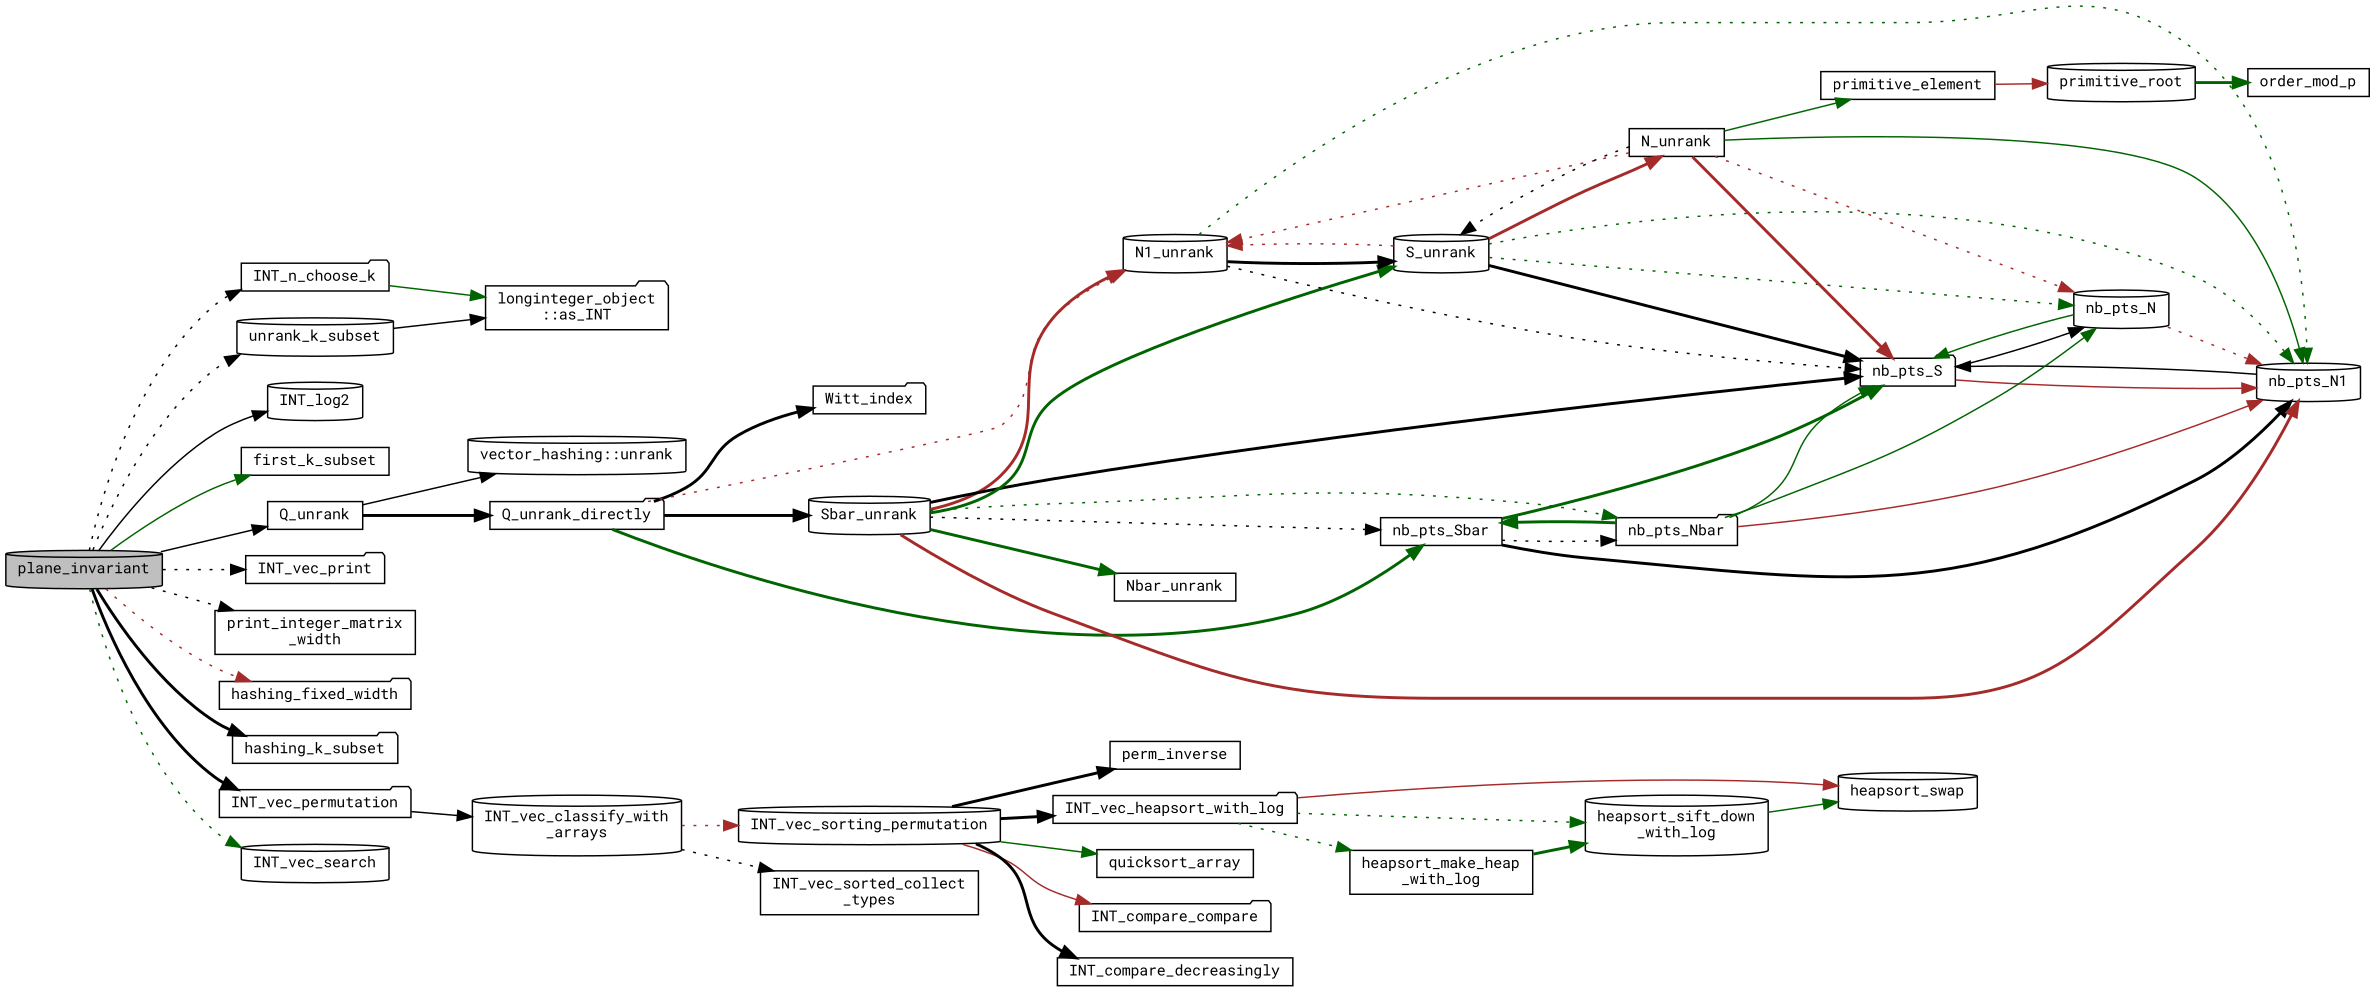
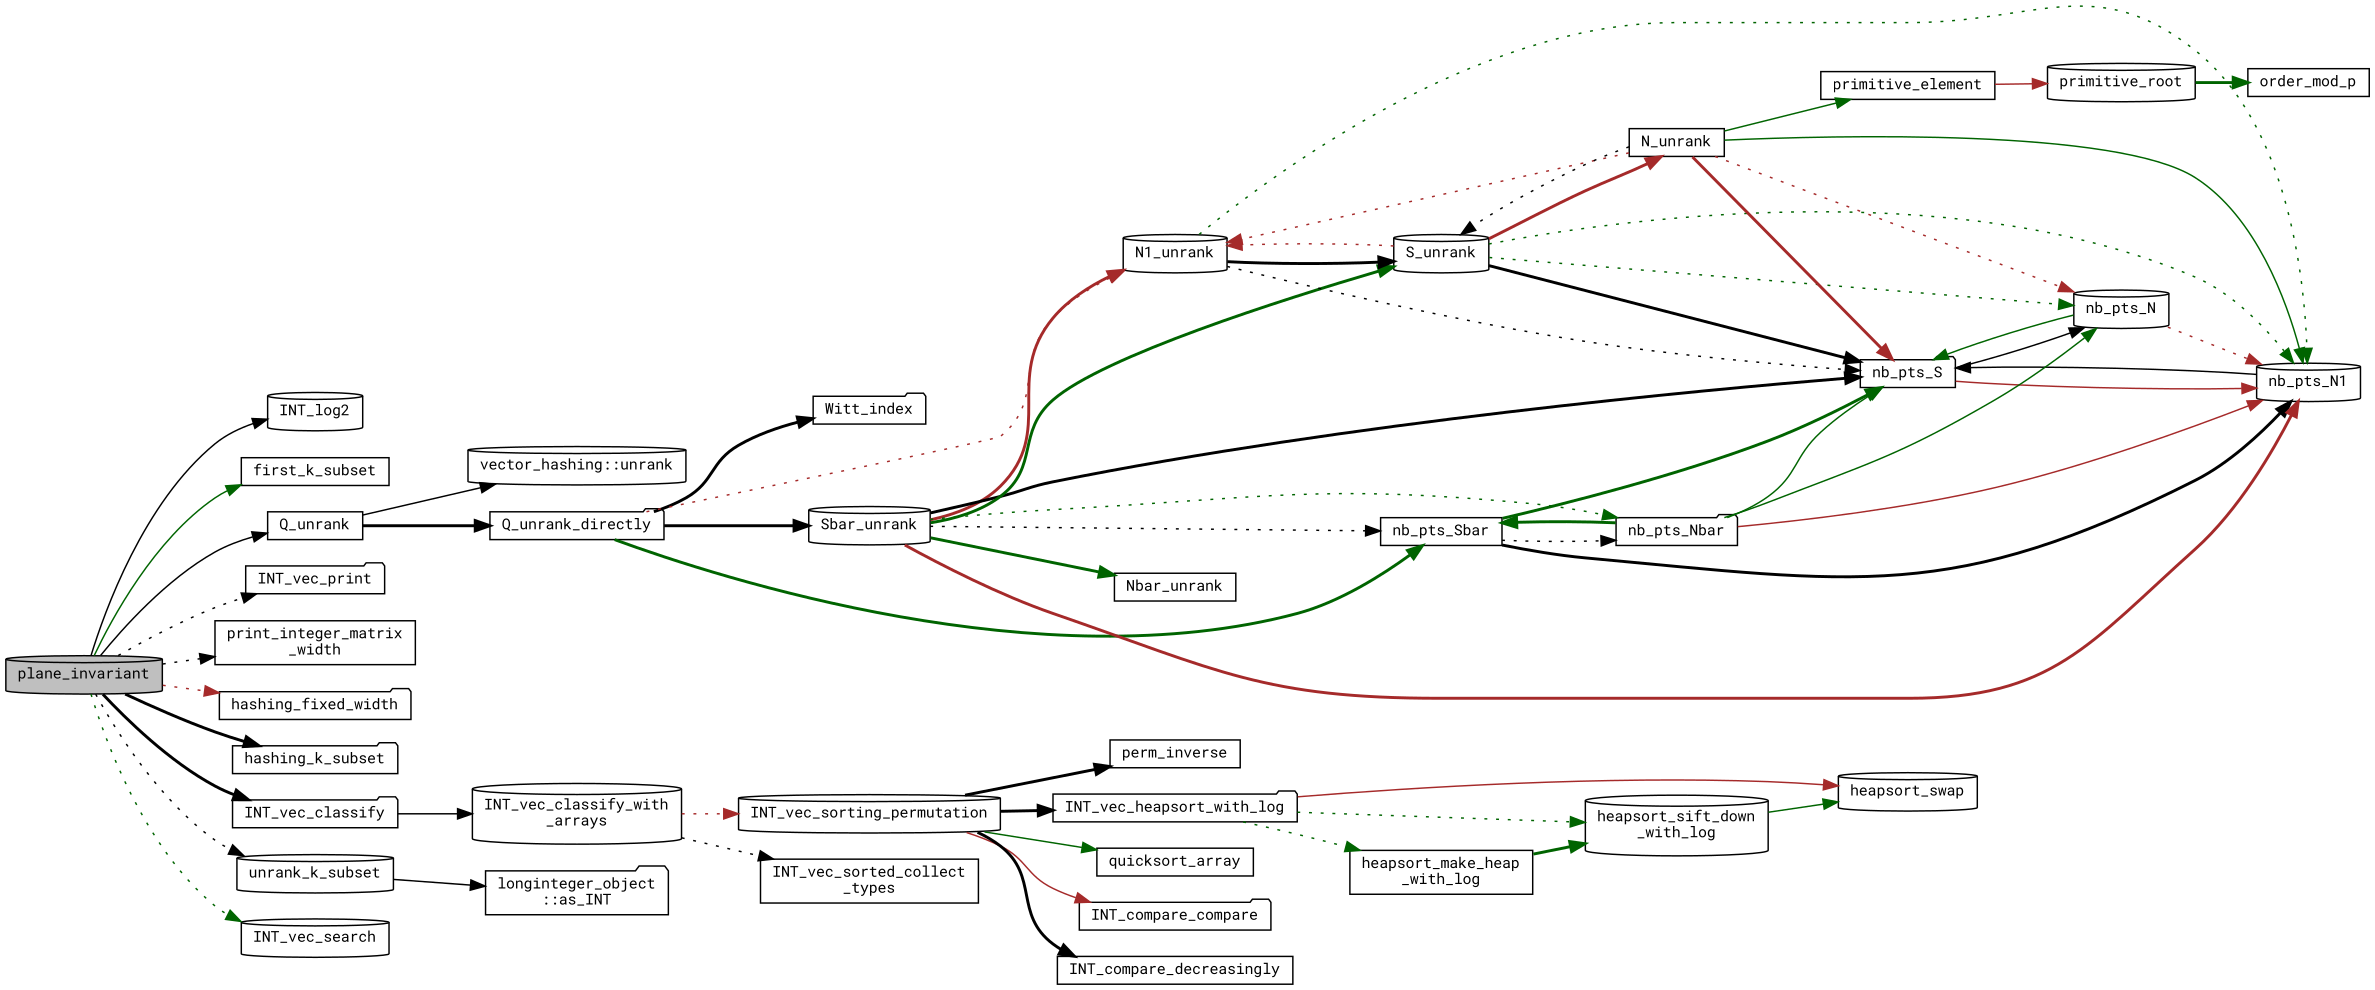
node "INT_n_choose_k": removed
node "INT_vec_permutation": label "INT_vec_permutation" -> "INT_vec_classify"
